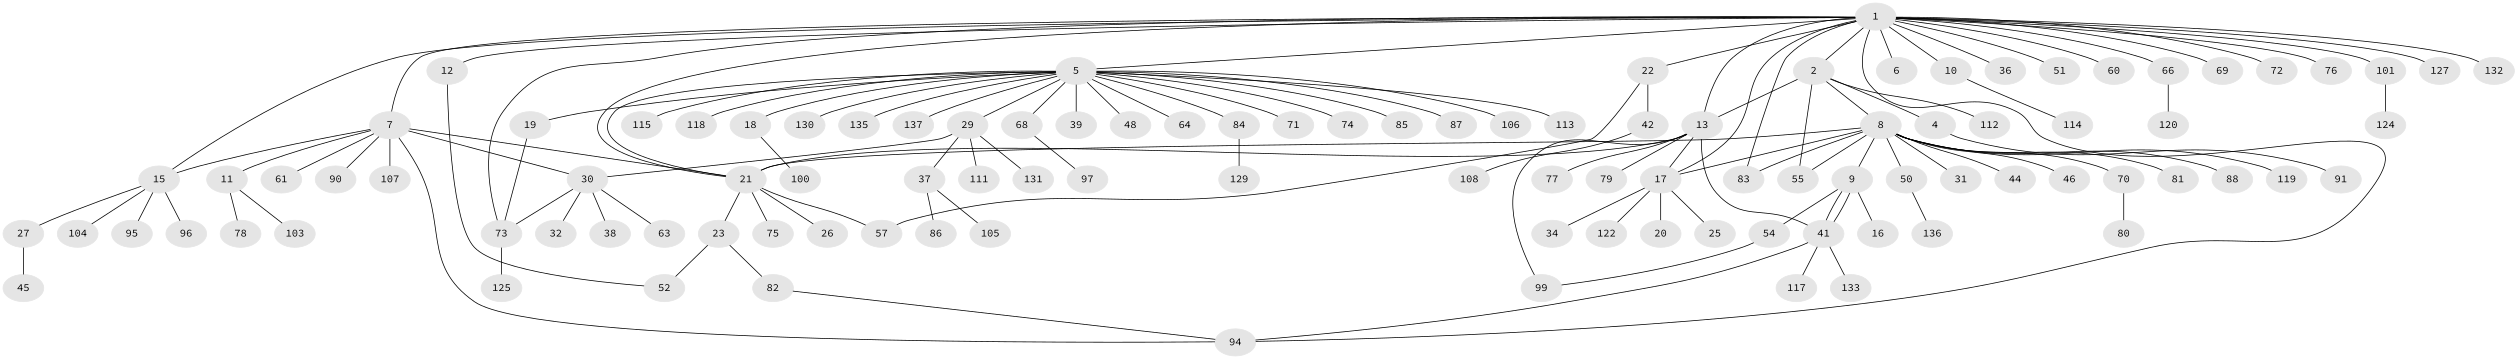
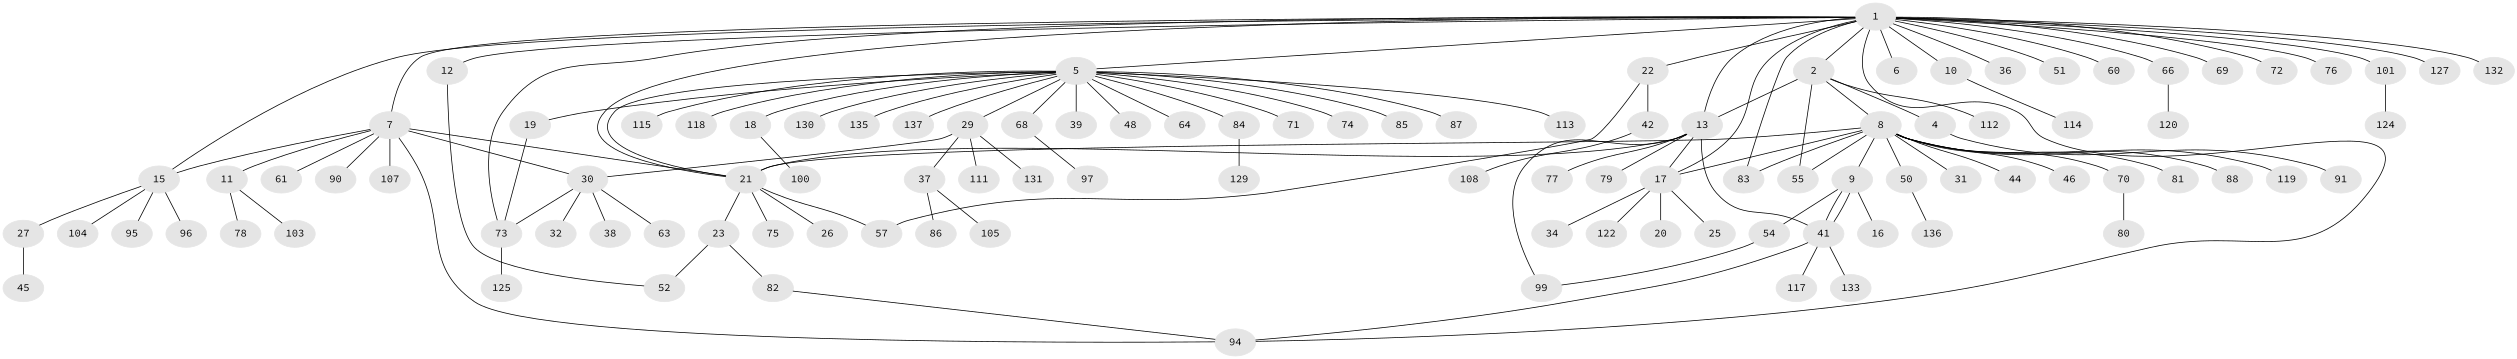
node "106": removed
